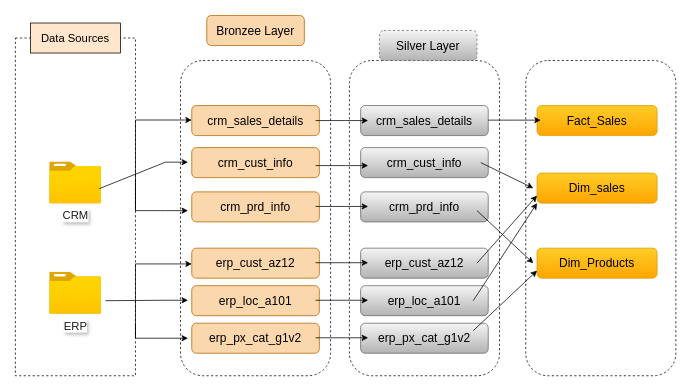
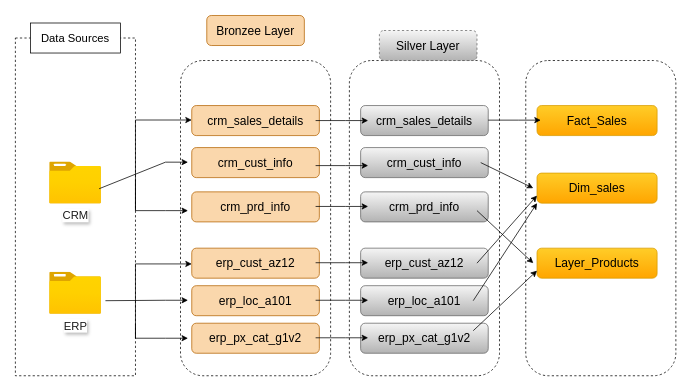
node "Data Sources": fillcolor #ffe6cc -> #ffffff
node "Dim_Products": label "Dim_Products" -> "Layer_Products"
